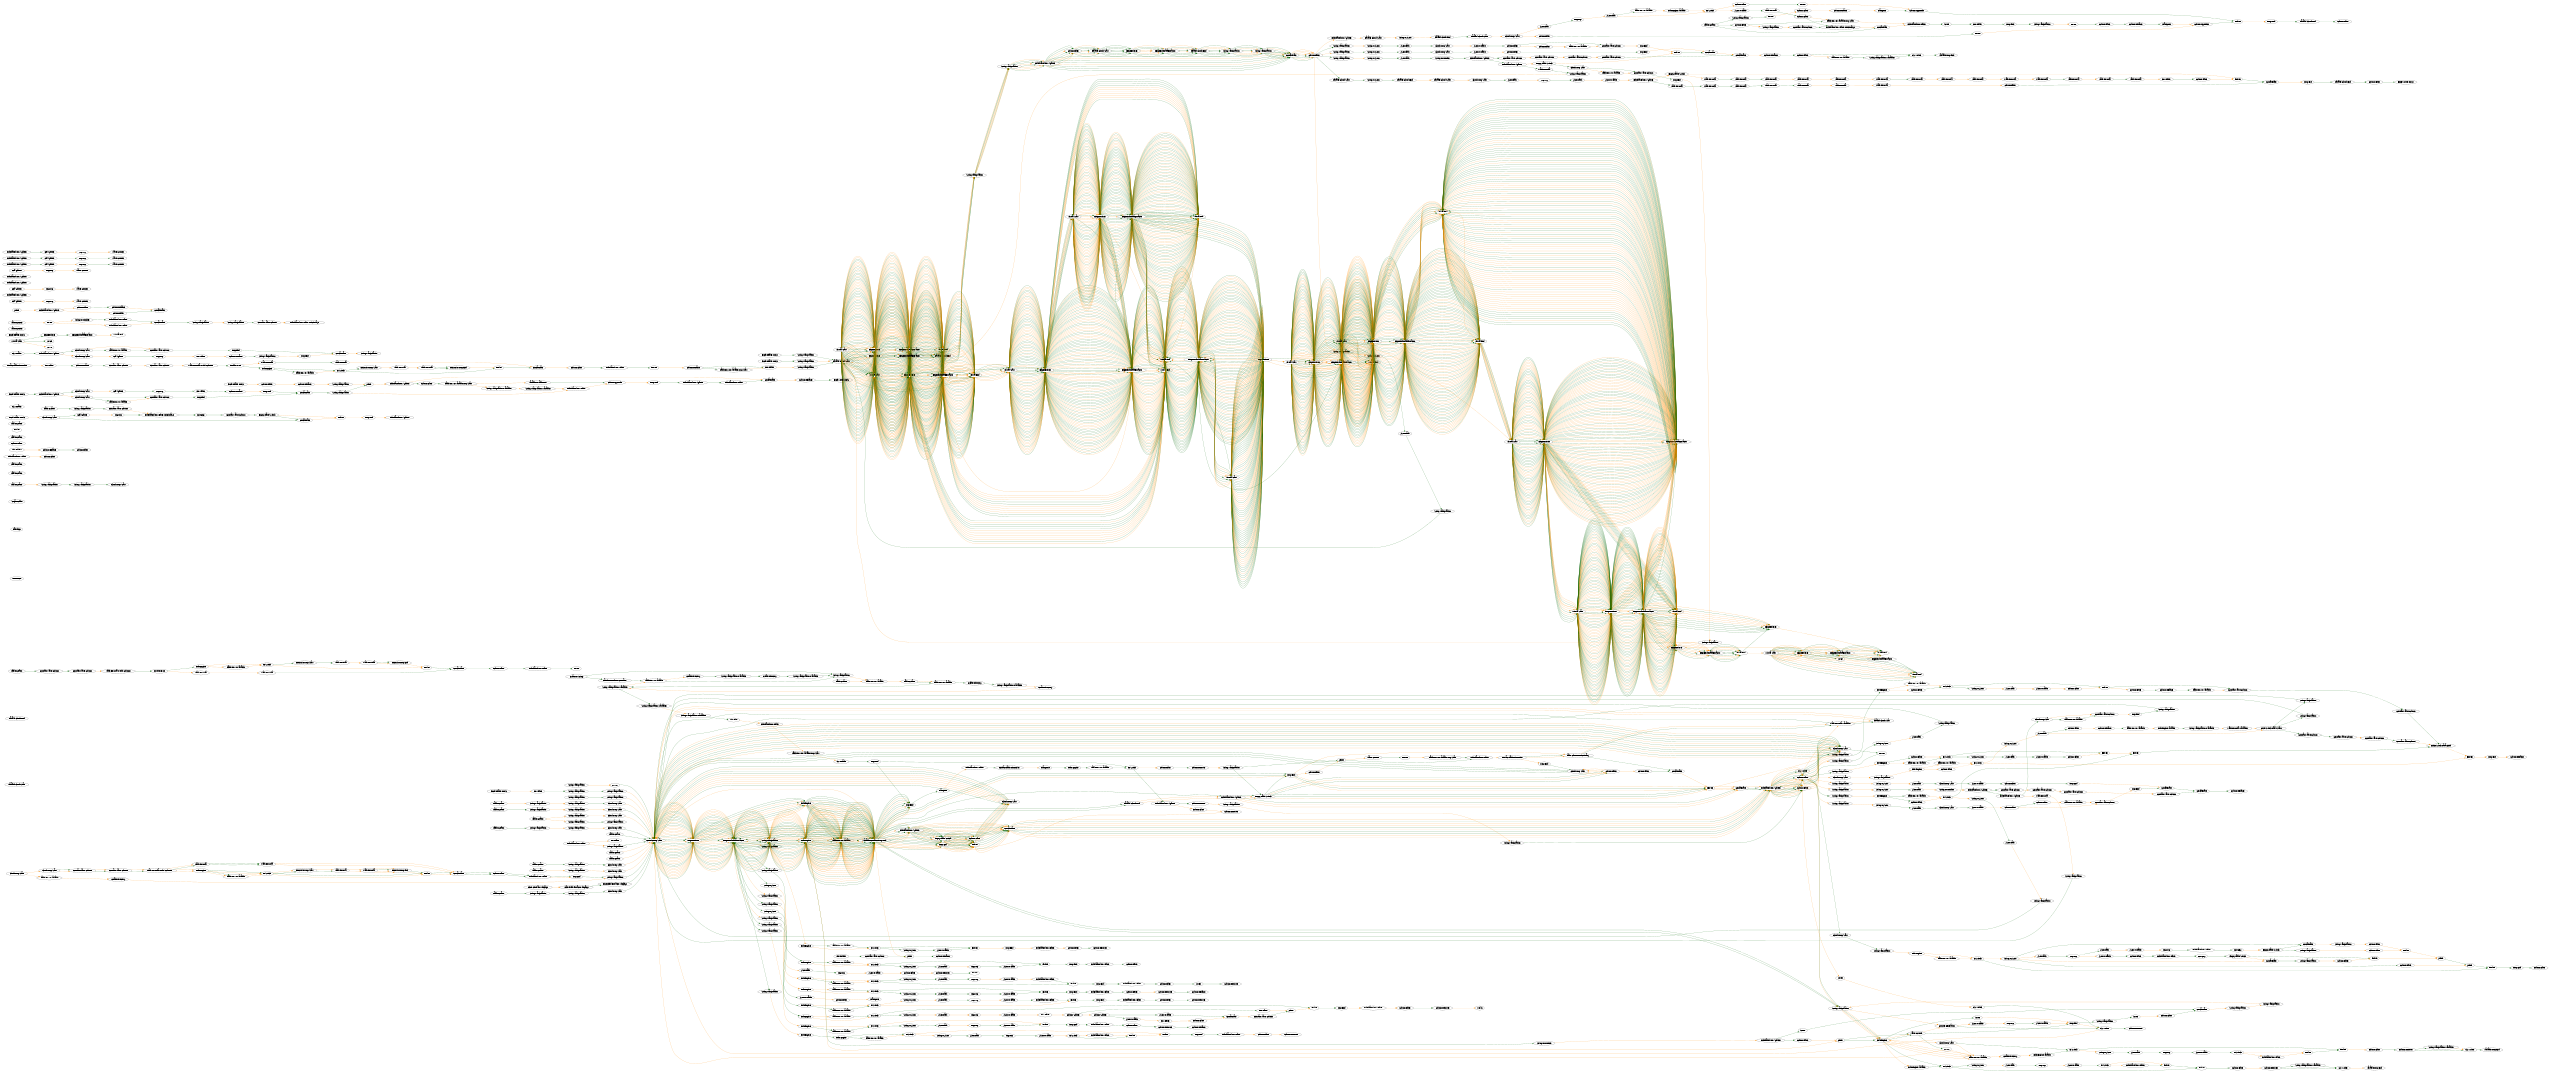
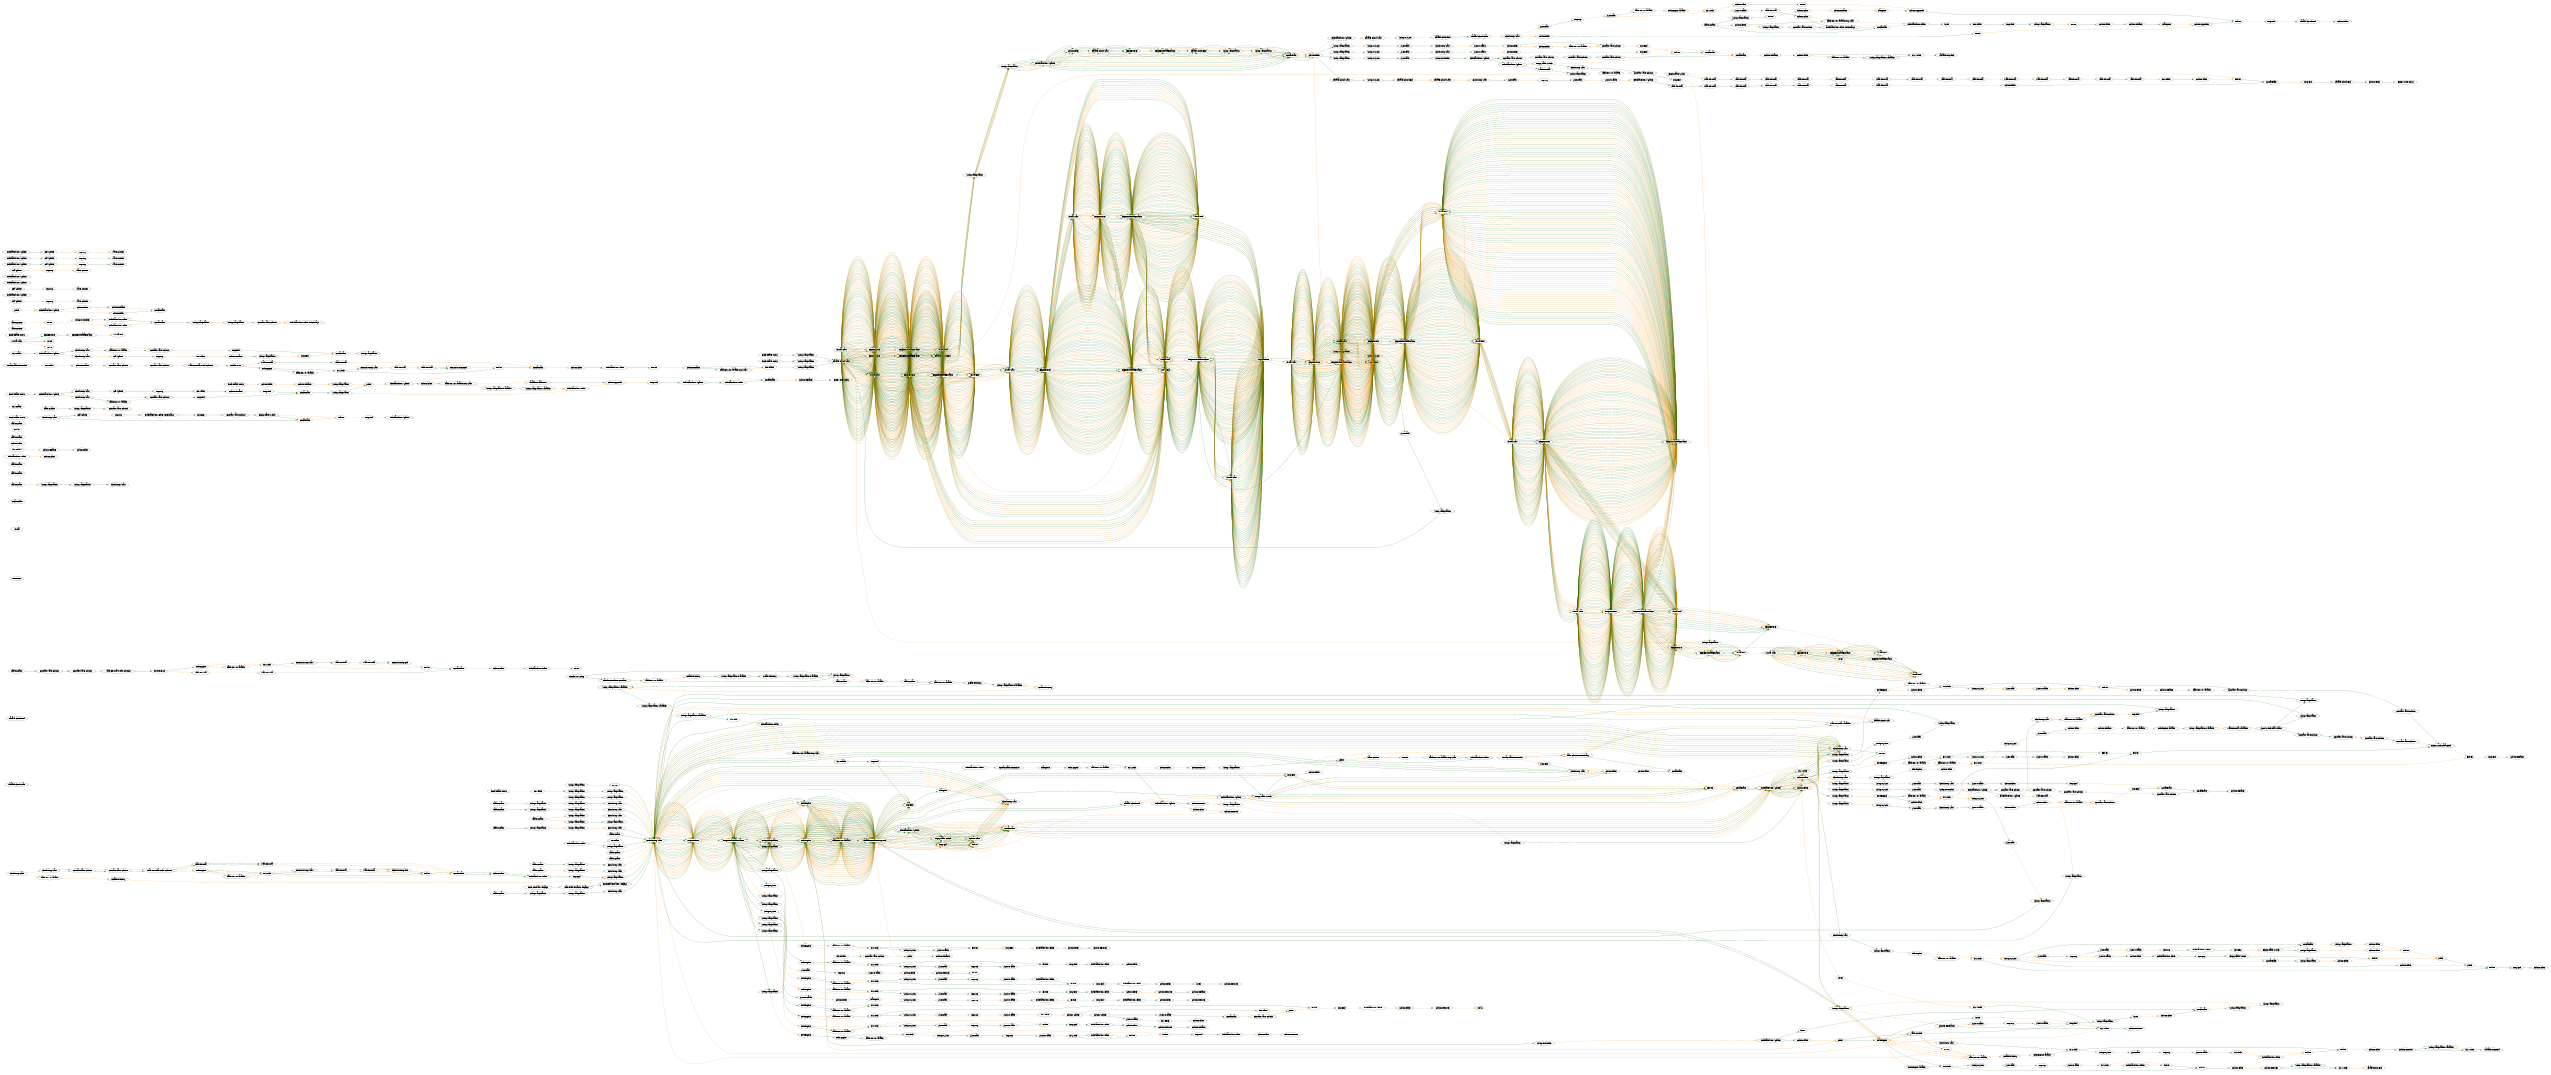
node "PairAlign": label "PairAlign" -> "Virtual"
node "Create To String": label "Create To String" -> "Number To String"
node "CASE Switch Data _Start_": label "CASE Switch Data _Start_" -> "JSON Switch Data _Start_"
